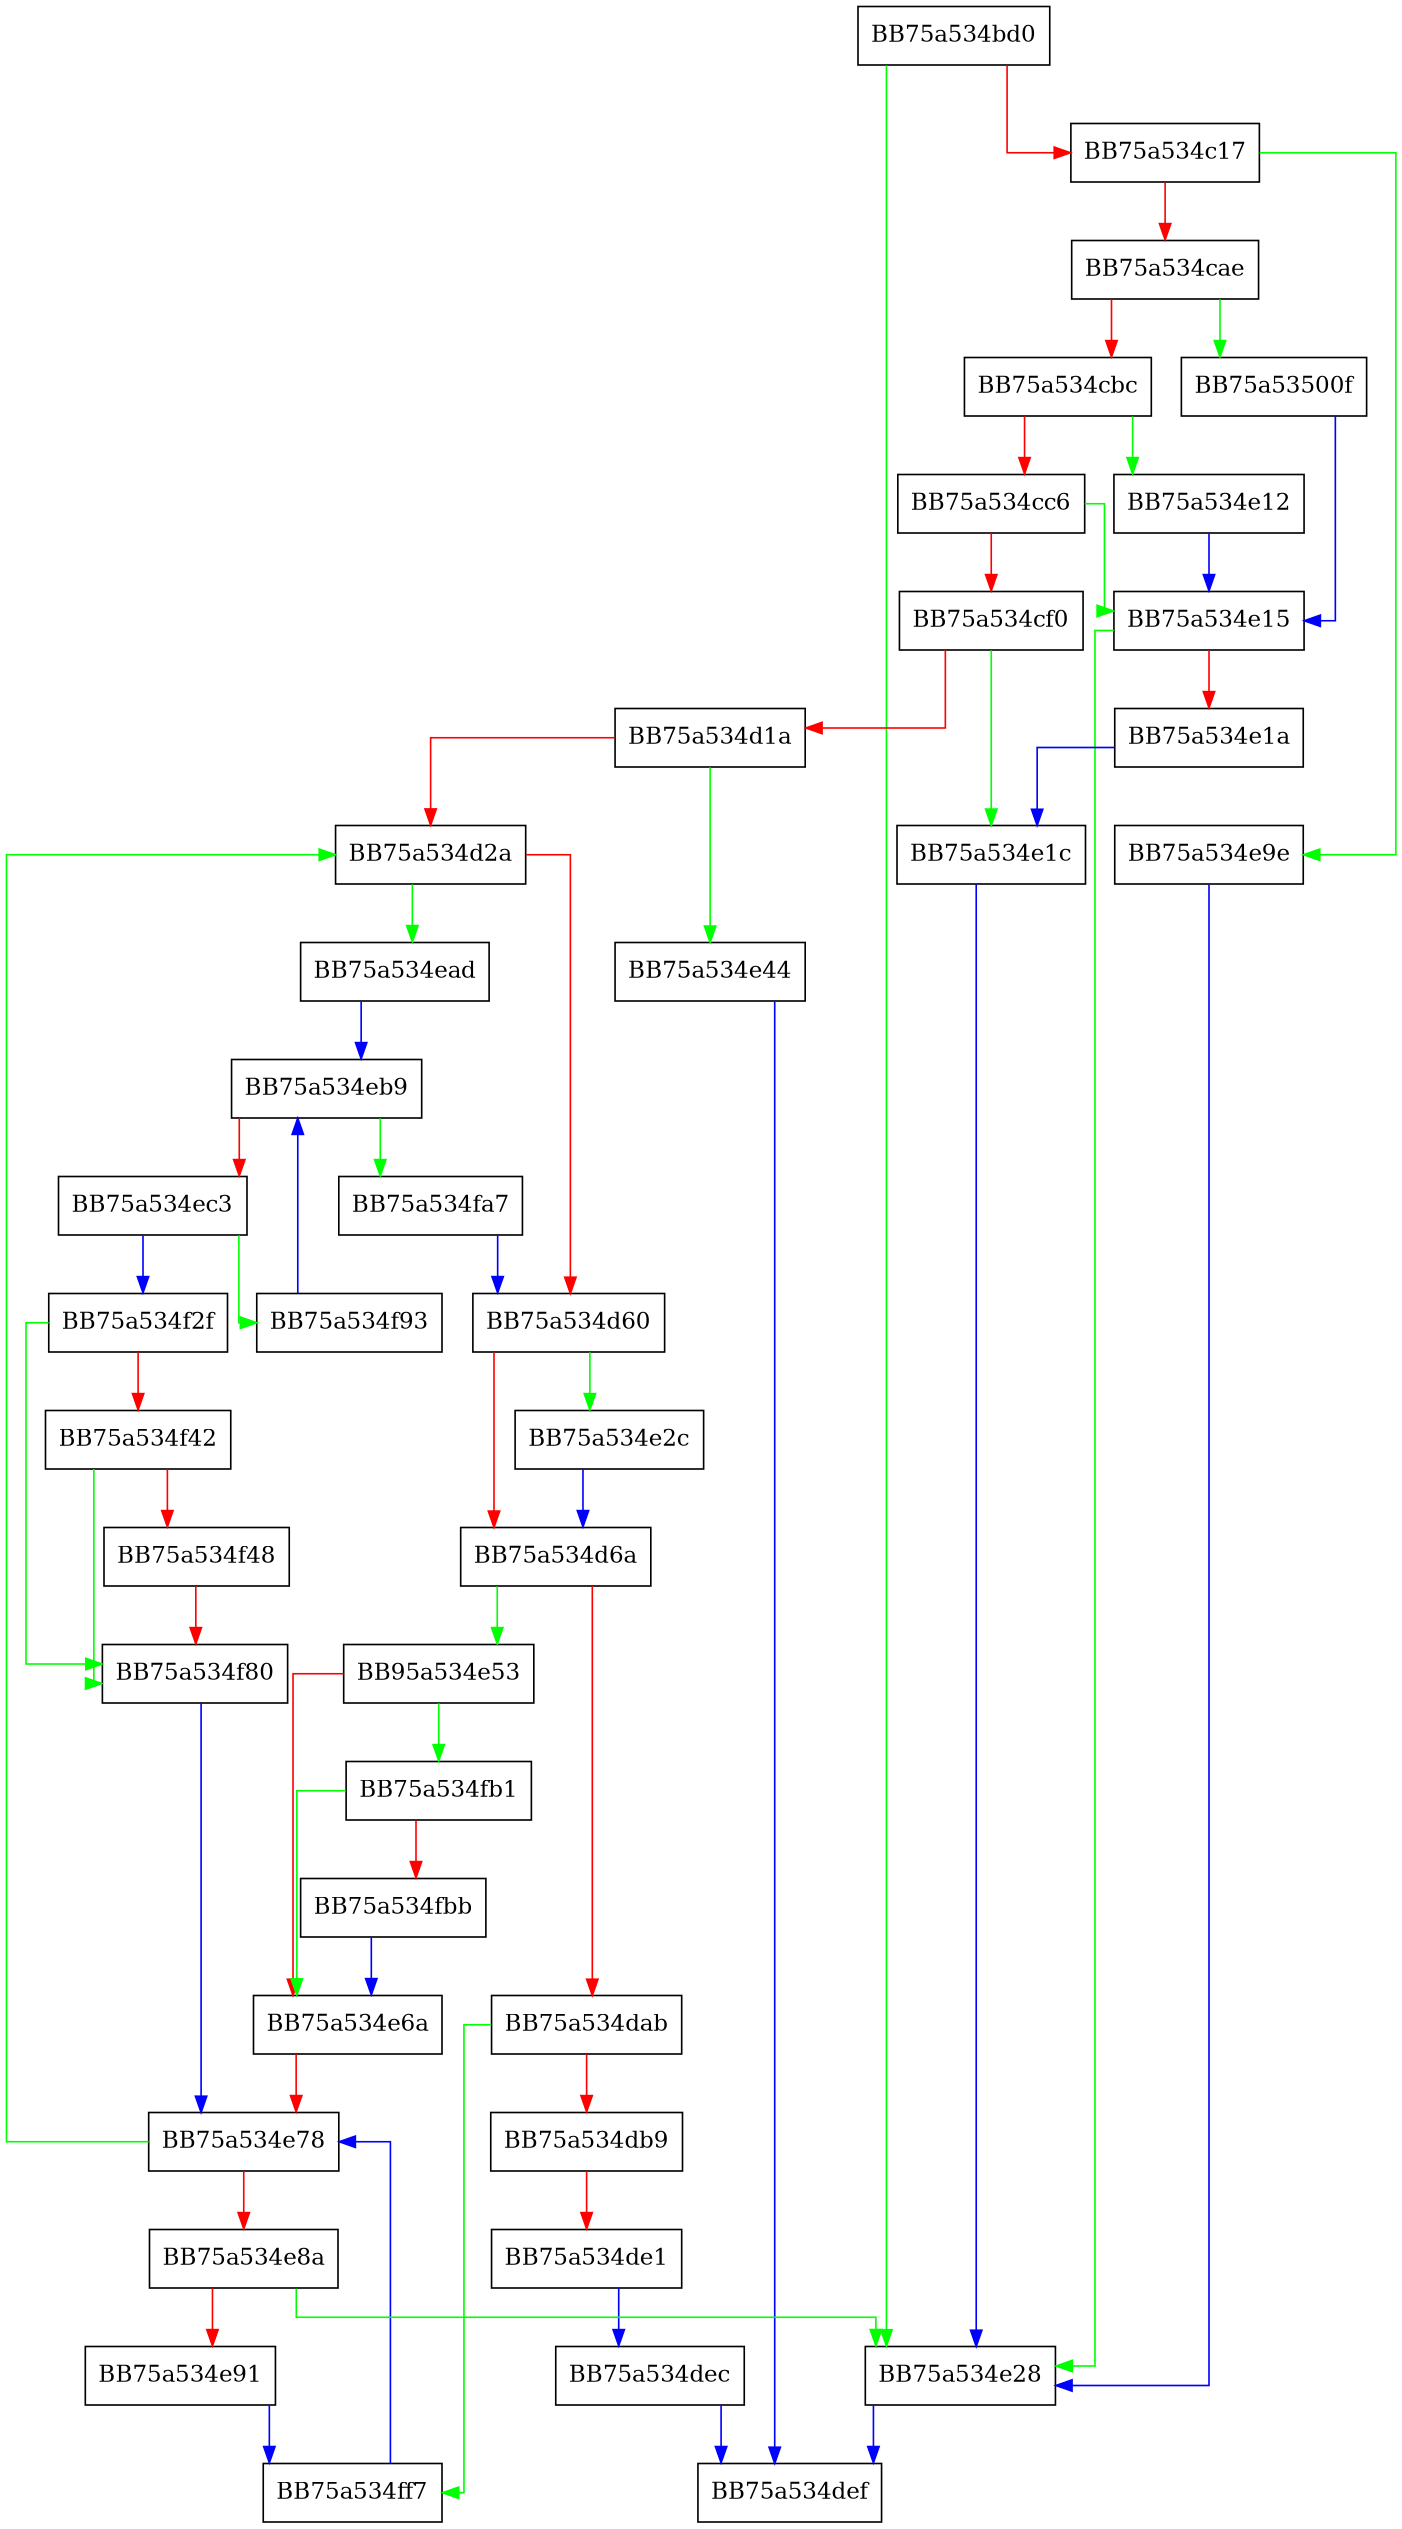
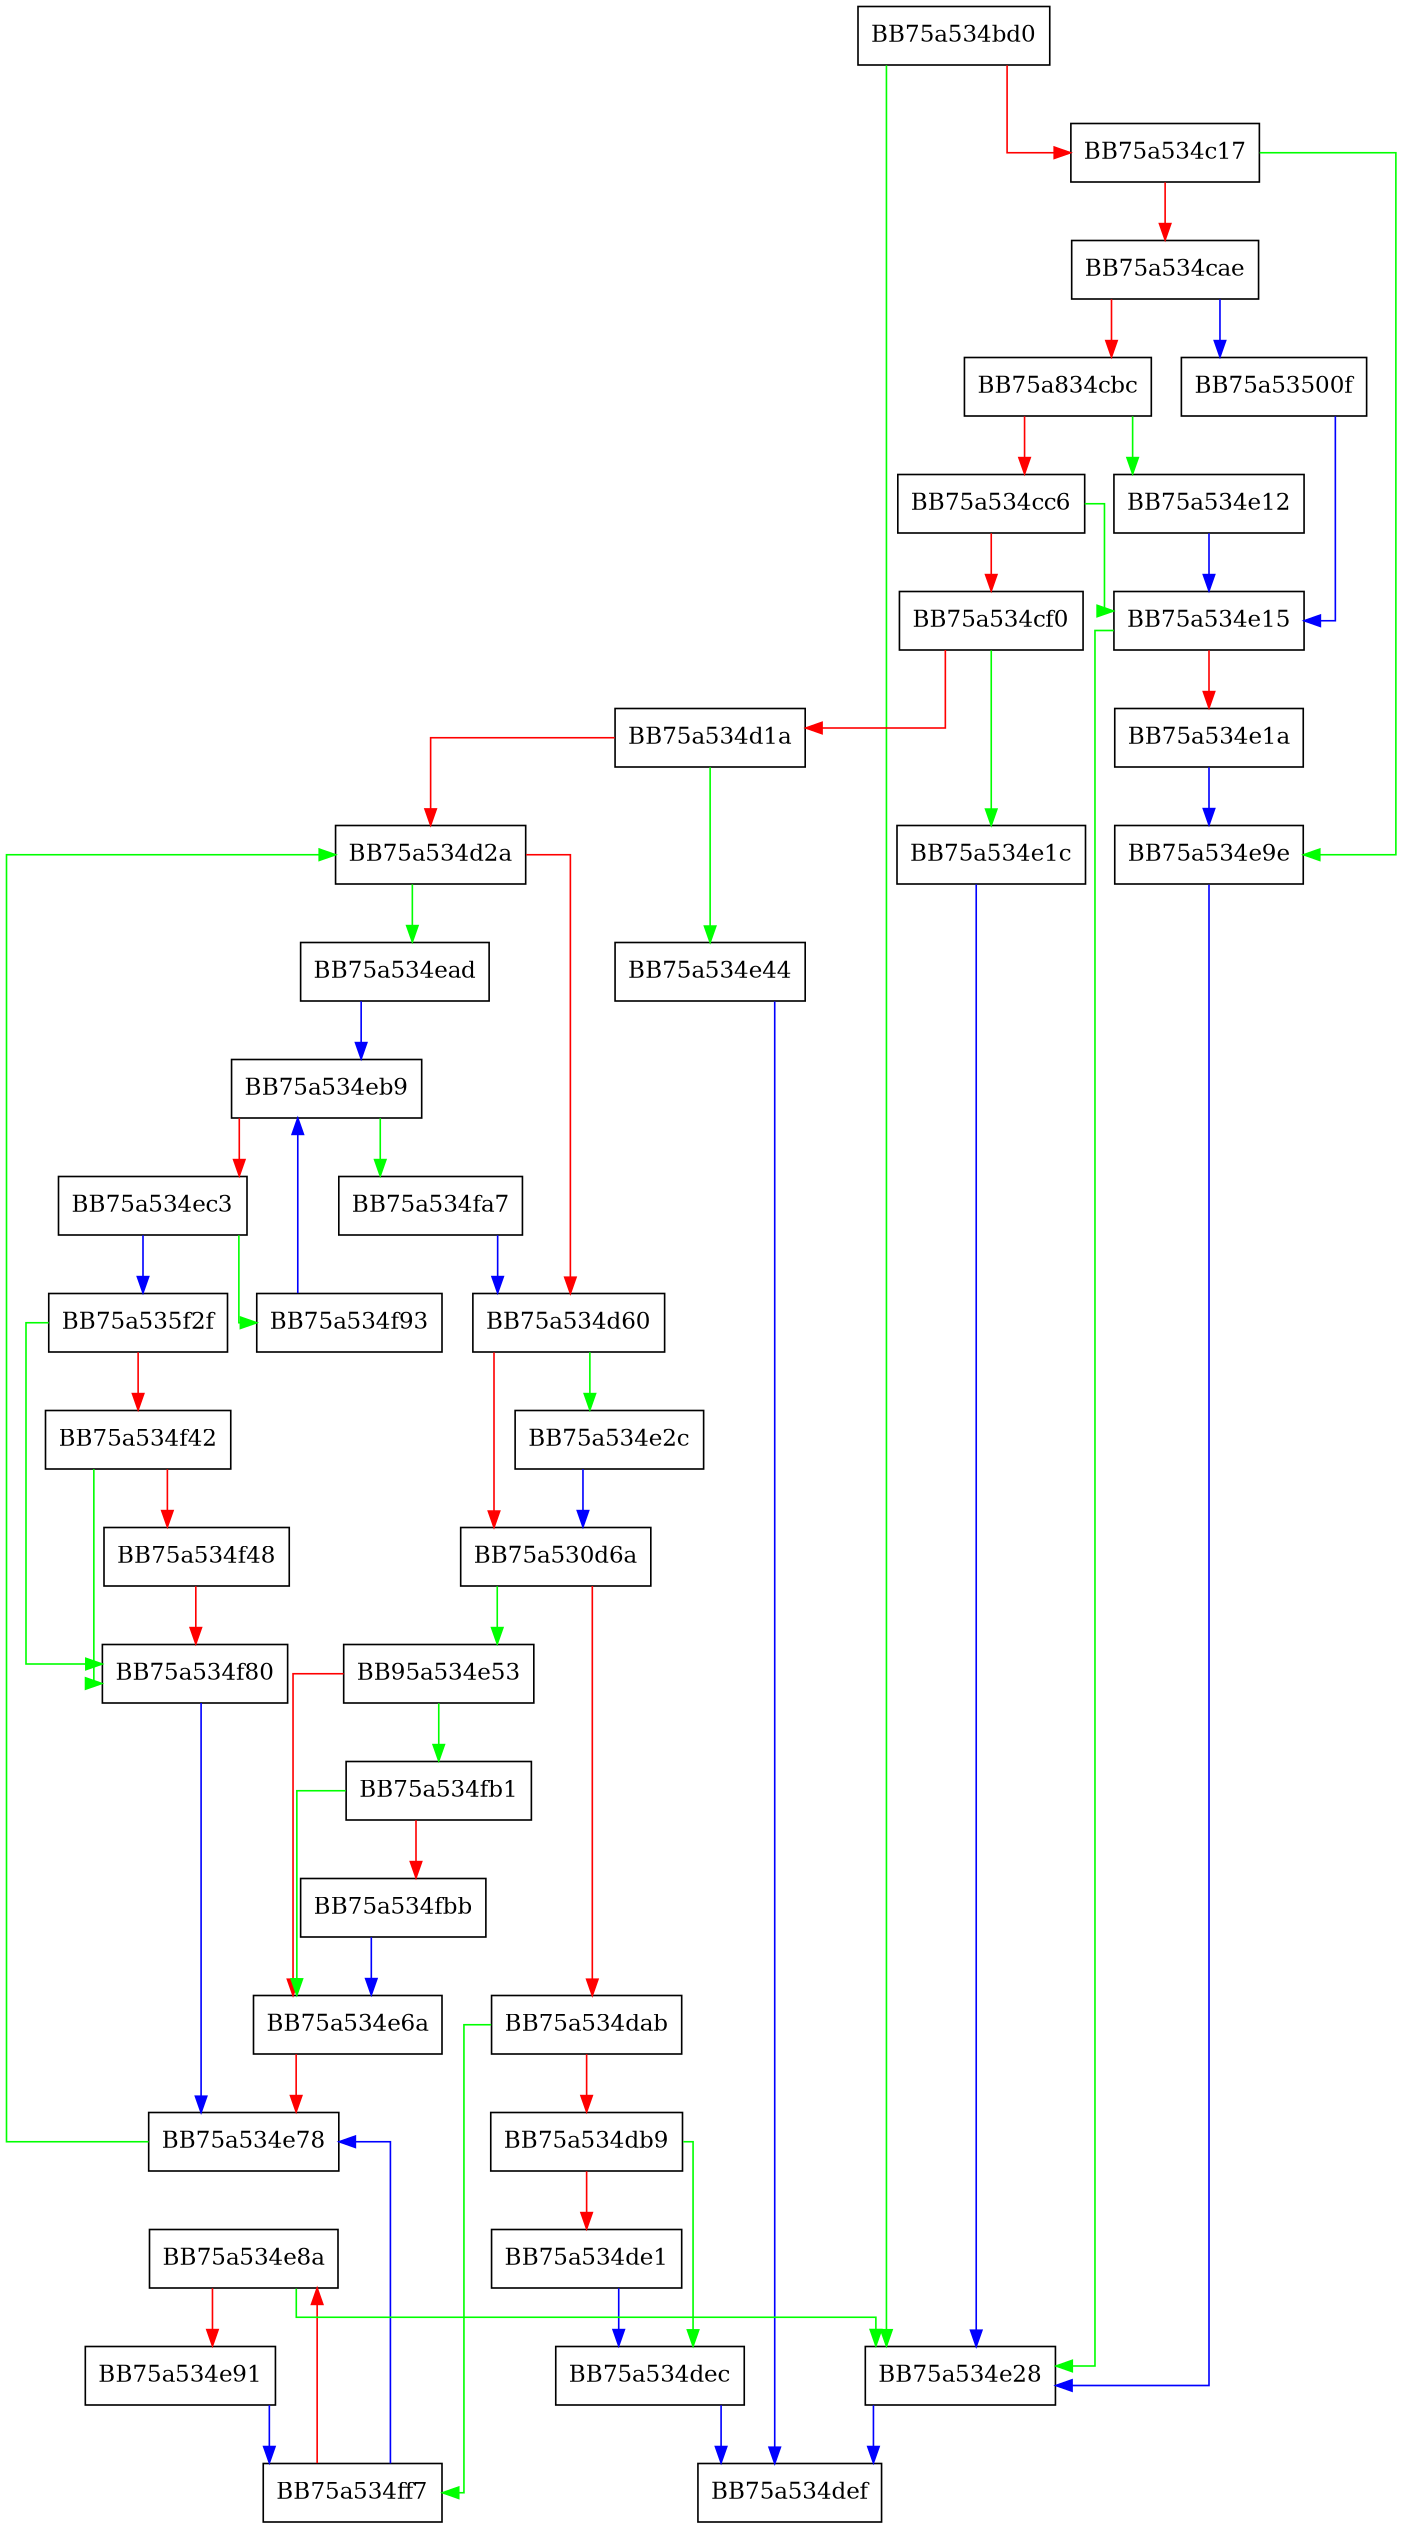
edge "BB75a534cae" -> "BB75a53500f": color green -> blue
node "BB75a534cbc": label "BB75a534cbc" -> "BB75a834cbc"
edge "BB75a534e1a" -> "BB75a534e1c": now "BB75a534e1a" -> "BB75a534e9e"
node "BB75a534f2f": label "BB75a534f2f" -> "BB75a535f2f"
node "BB75a534d6a": label "BB75a534d6a" -> "BB75a530d6a"
edge "BB75a534e78" -> "BB75a534e8a": now "BB75a534ff7" -> "BB75a534e8a"
edge "BB75a534db9" -> "BB75a534dec": added
